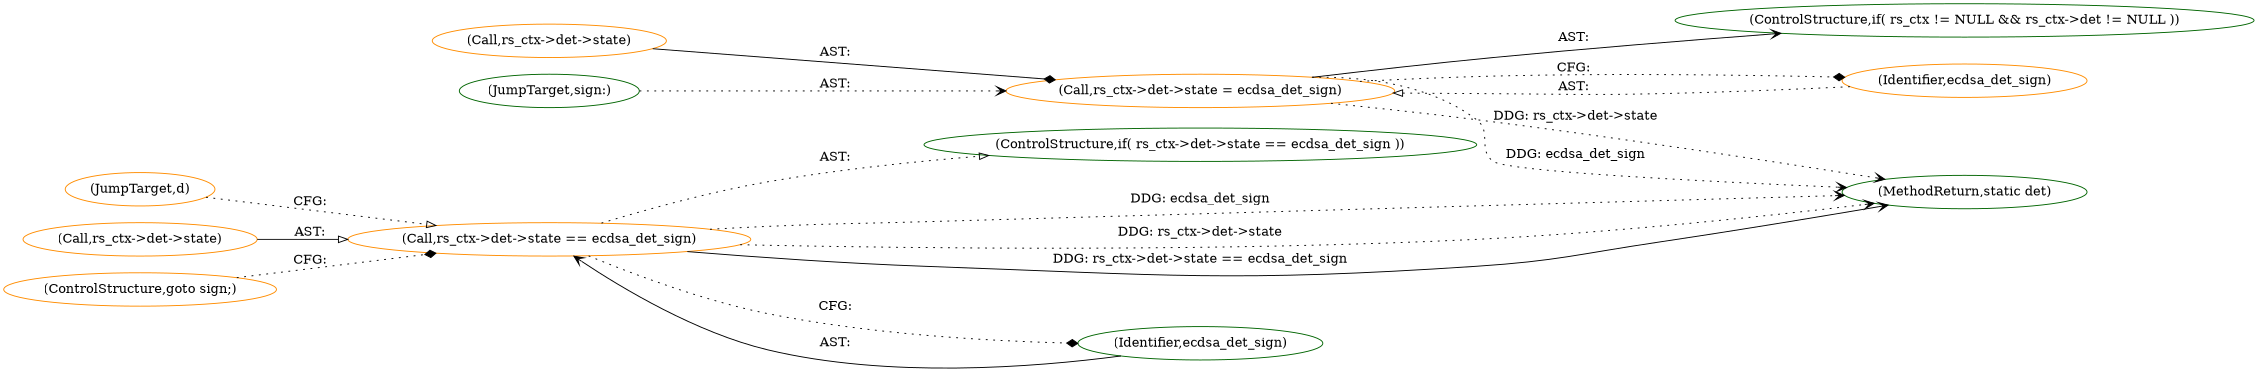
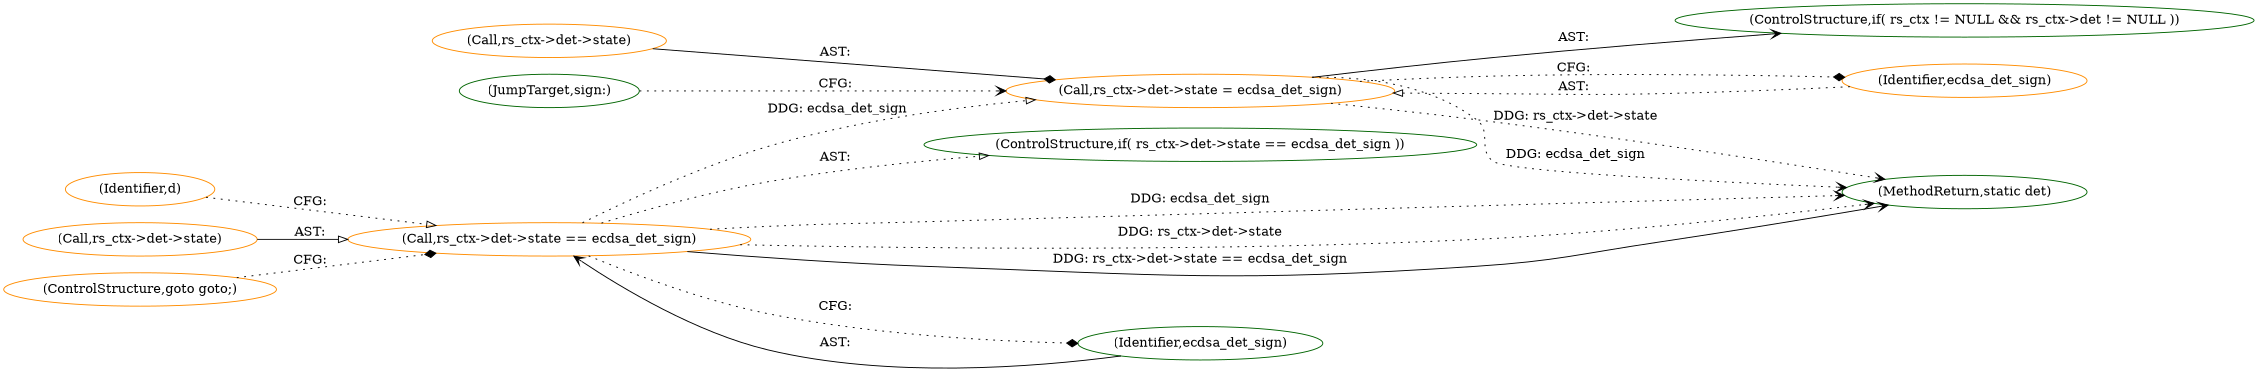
edge "(JumpTarget,sign:)" -> "(Call,rs_ctx->det->state = ecdsa_det_sign)": label "AST: " -> "CFG: "
edge "(Call,rs_ctx->det->state == ecdsa_det_sign)" -> "(Call,rs_ctx->det->state = ecdsa_det_sign)": added, label "DDG: ecdsa_det_sign"
node "(JumpTarget,d)": label "(JumpTarget,d)" -> "(Identifier,d)"
node "(ControlStructure,goto sign;)": label "(ControlStructure,goto sign;)" -> "(ControlStructure,goto goto;)"
